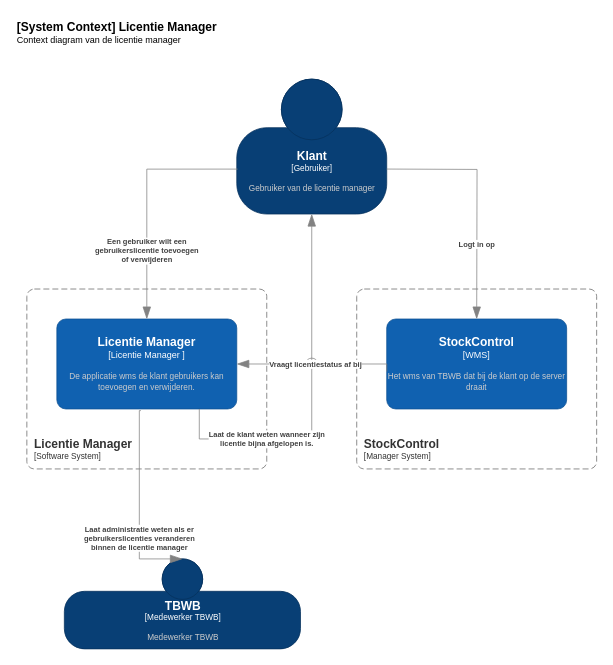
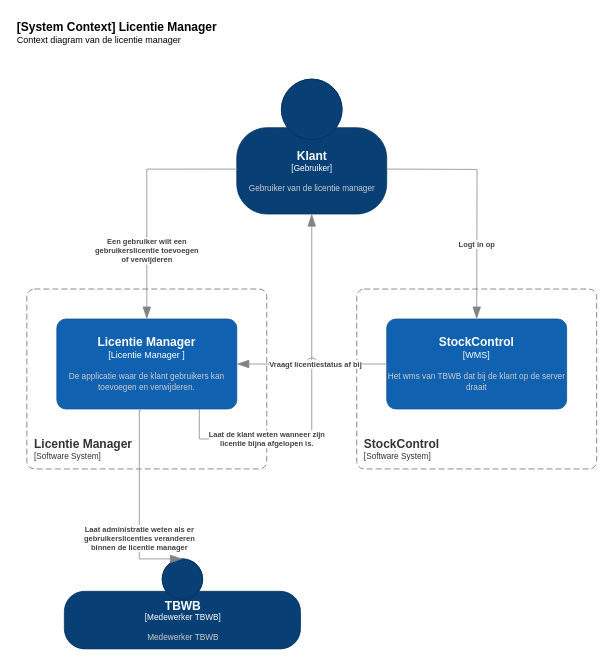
node "Licentie Manager [Licentie Manager ] De applicatie wms de klant gebruikers kan toevoegen en verwijderen.": label "Licentie Manager [Licentie Manager ] De applicatie wms de klant gebruikers kan toevoegen en verwijderen." -> "Licentie Manager [Licentie Manager ] De applicatie waar de klant gebruikers kan toevoegen en verwijderen."
node "StockControl [Manager System]": label "StockControl [Manager System]" -> "StockControl [Software System]"
